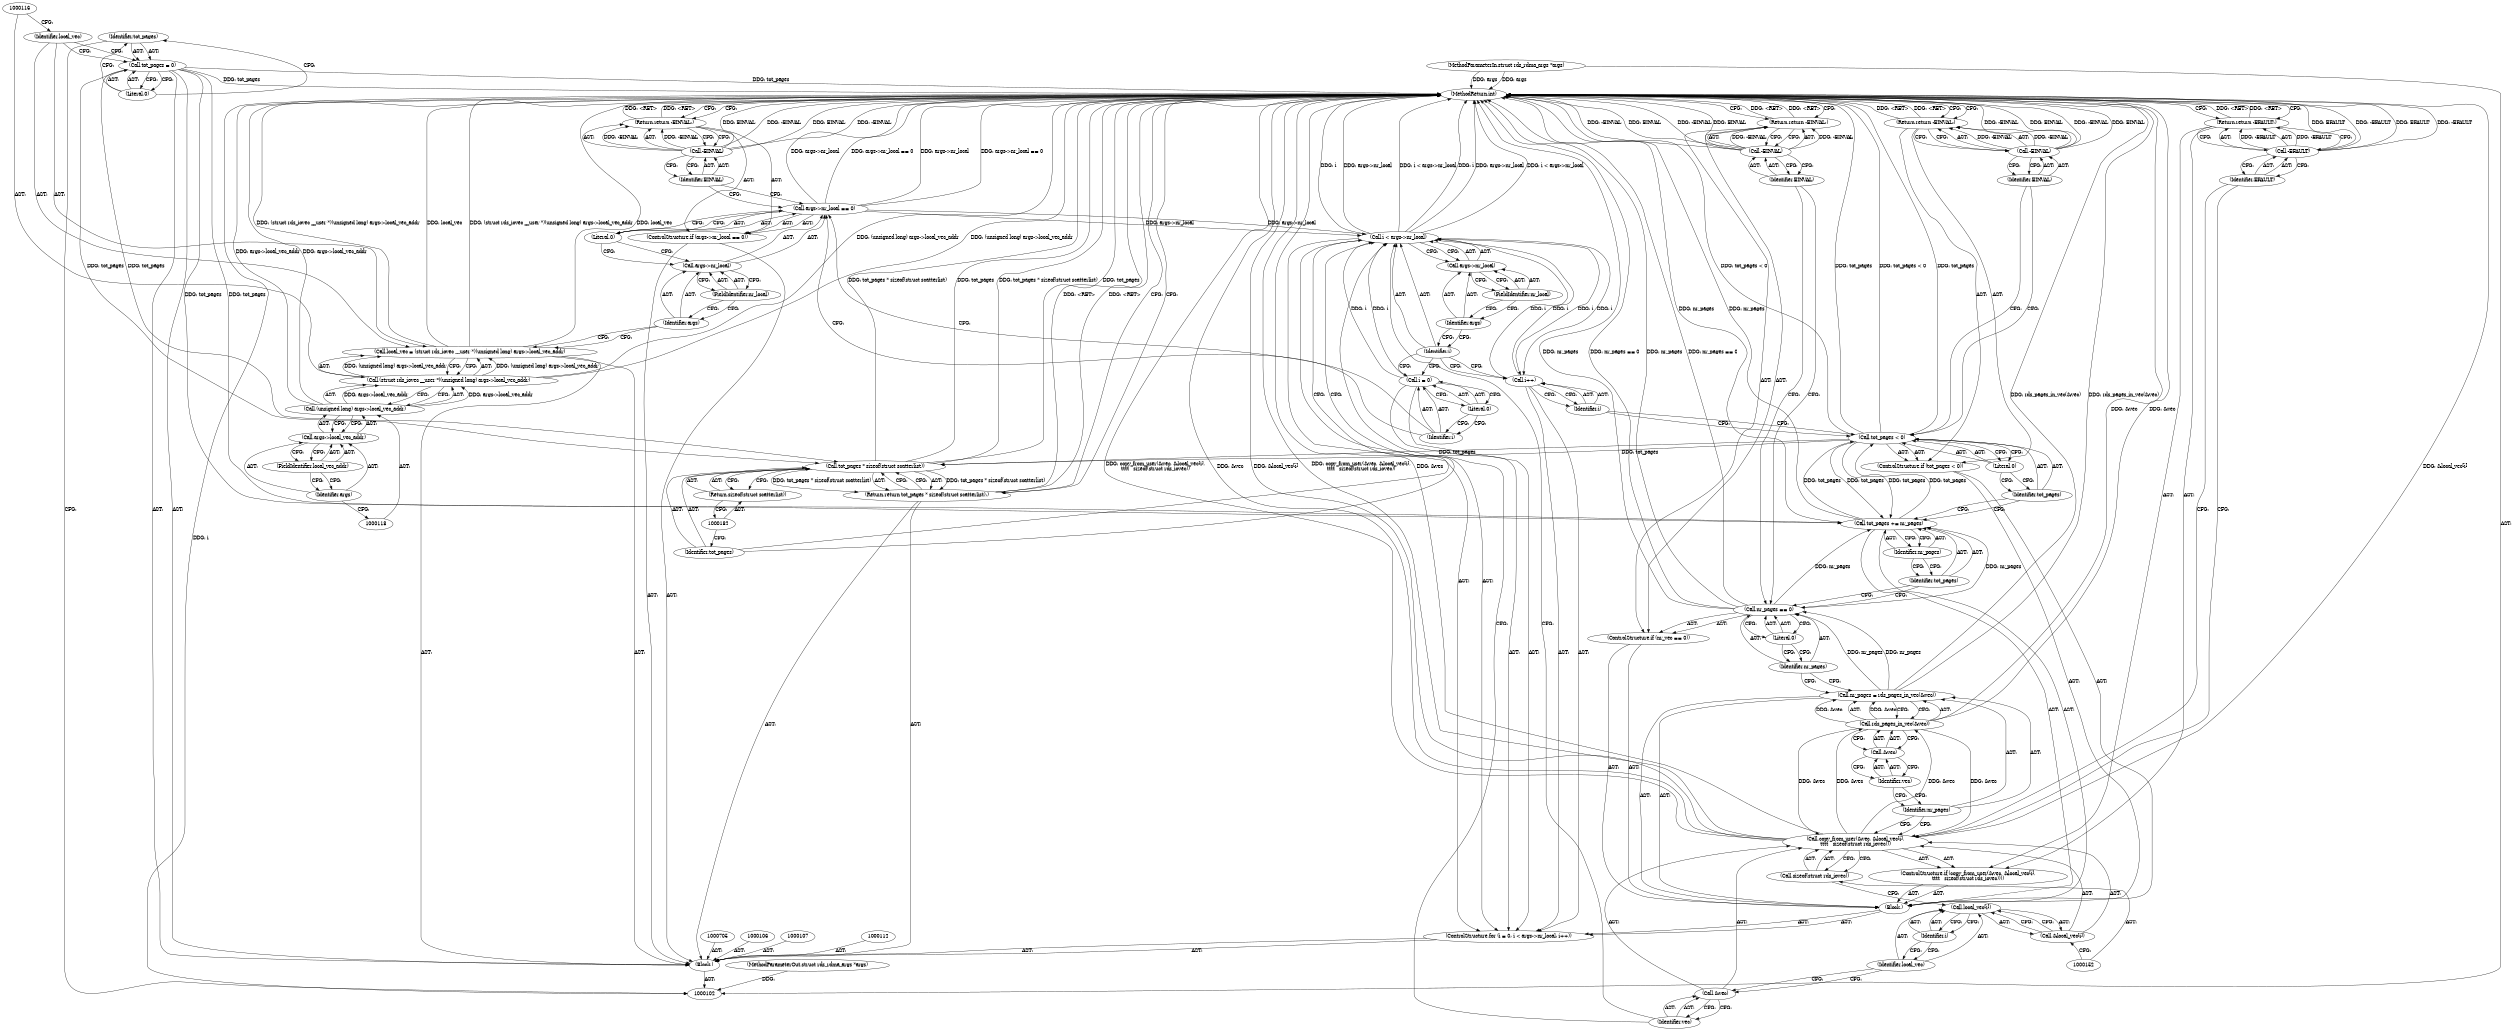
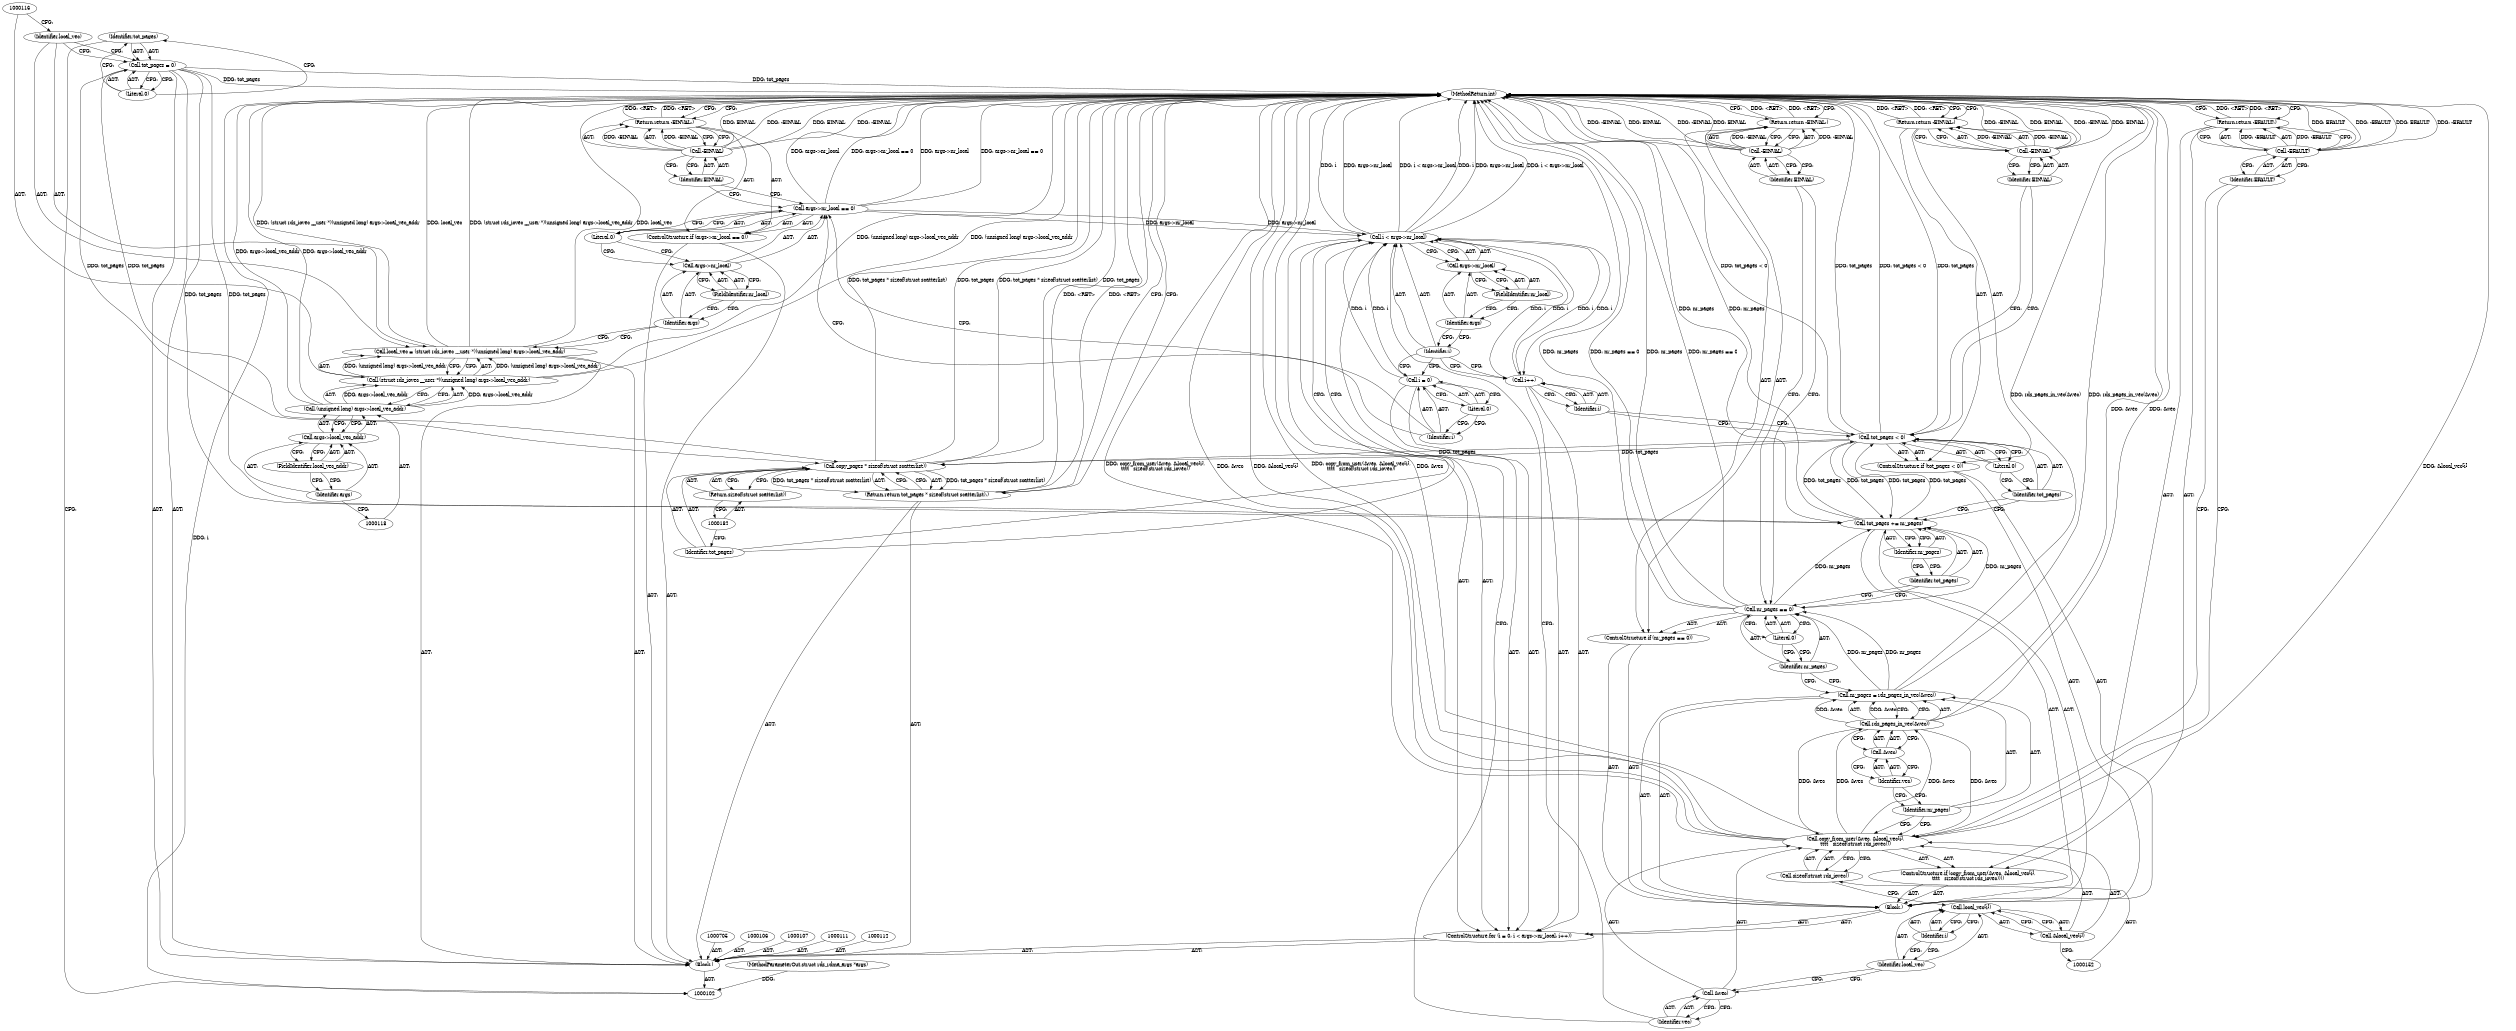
node "(MethodParameterIn,struct rds_rdma_args *args)": removed
node "(Call,tot_pages * sizeof(struct scatterlist))": label "(Call,tot_pages * sizeof(struct scatterlist))" -> "(Call,copy_pages * sizeof(struct scatterlist))"
node "(ControlStructure,if (nr_vec == 0))": label "(ControlStructure,if (nr_vec == 0))" -> "(ControlStructure,if (nr_pages == 0))"
node "1000111": added
edge "1000152" -> "(Call,&local_vec[i])": reversed
